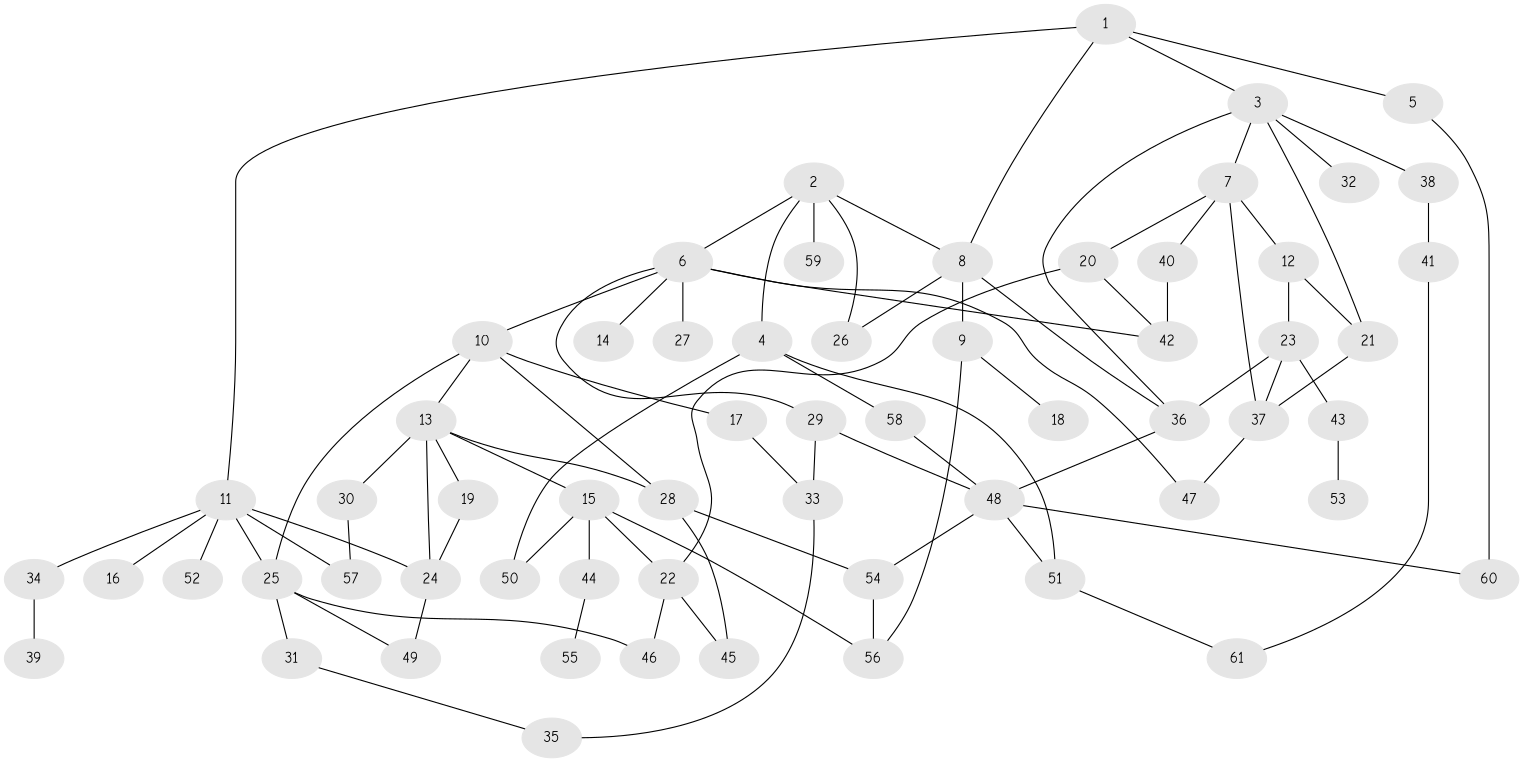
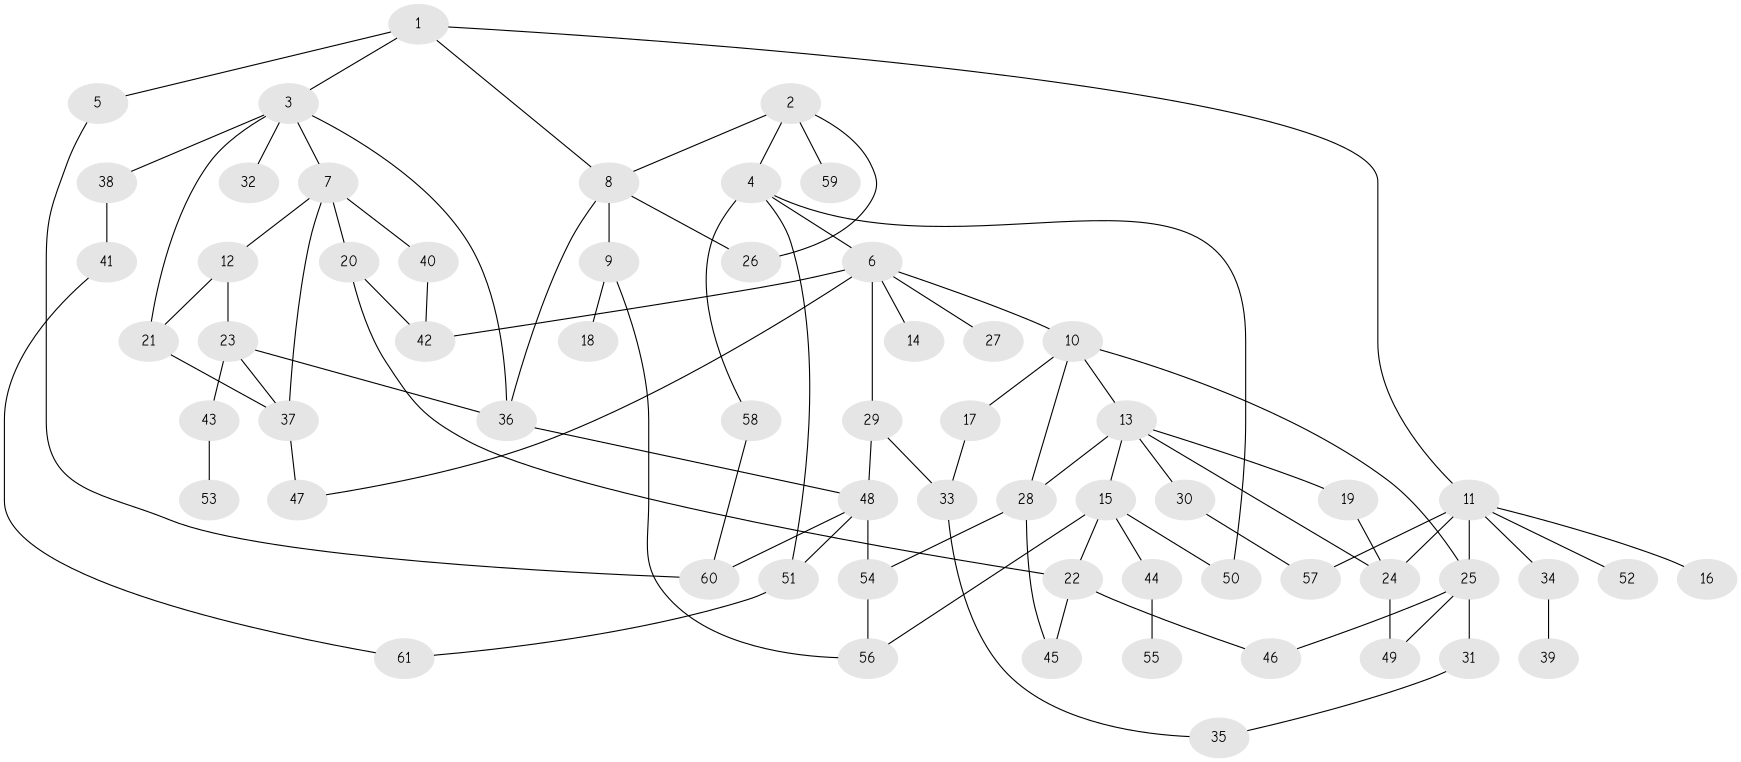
edge "2" -- "6": now "4" -- "6"
edge "58" -- "48": now "58" -- "60"
